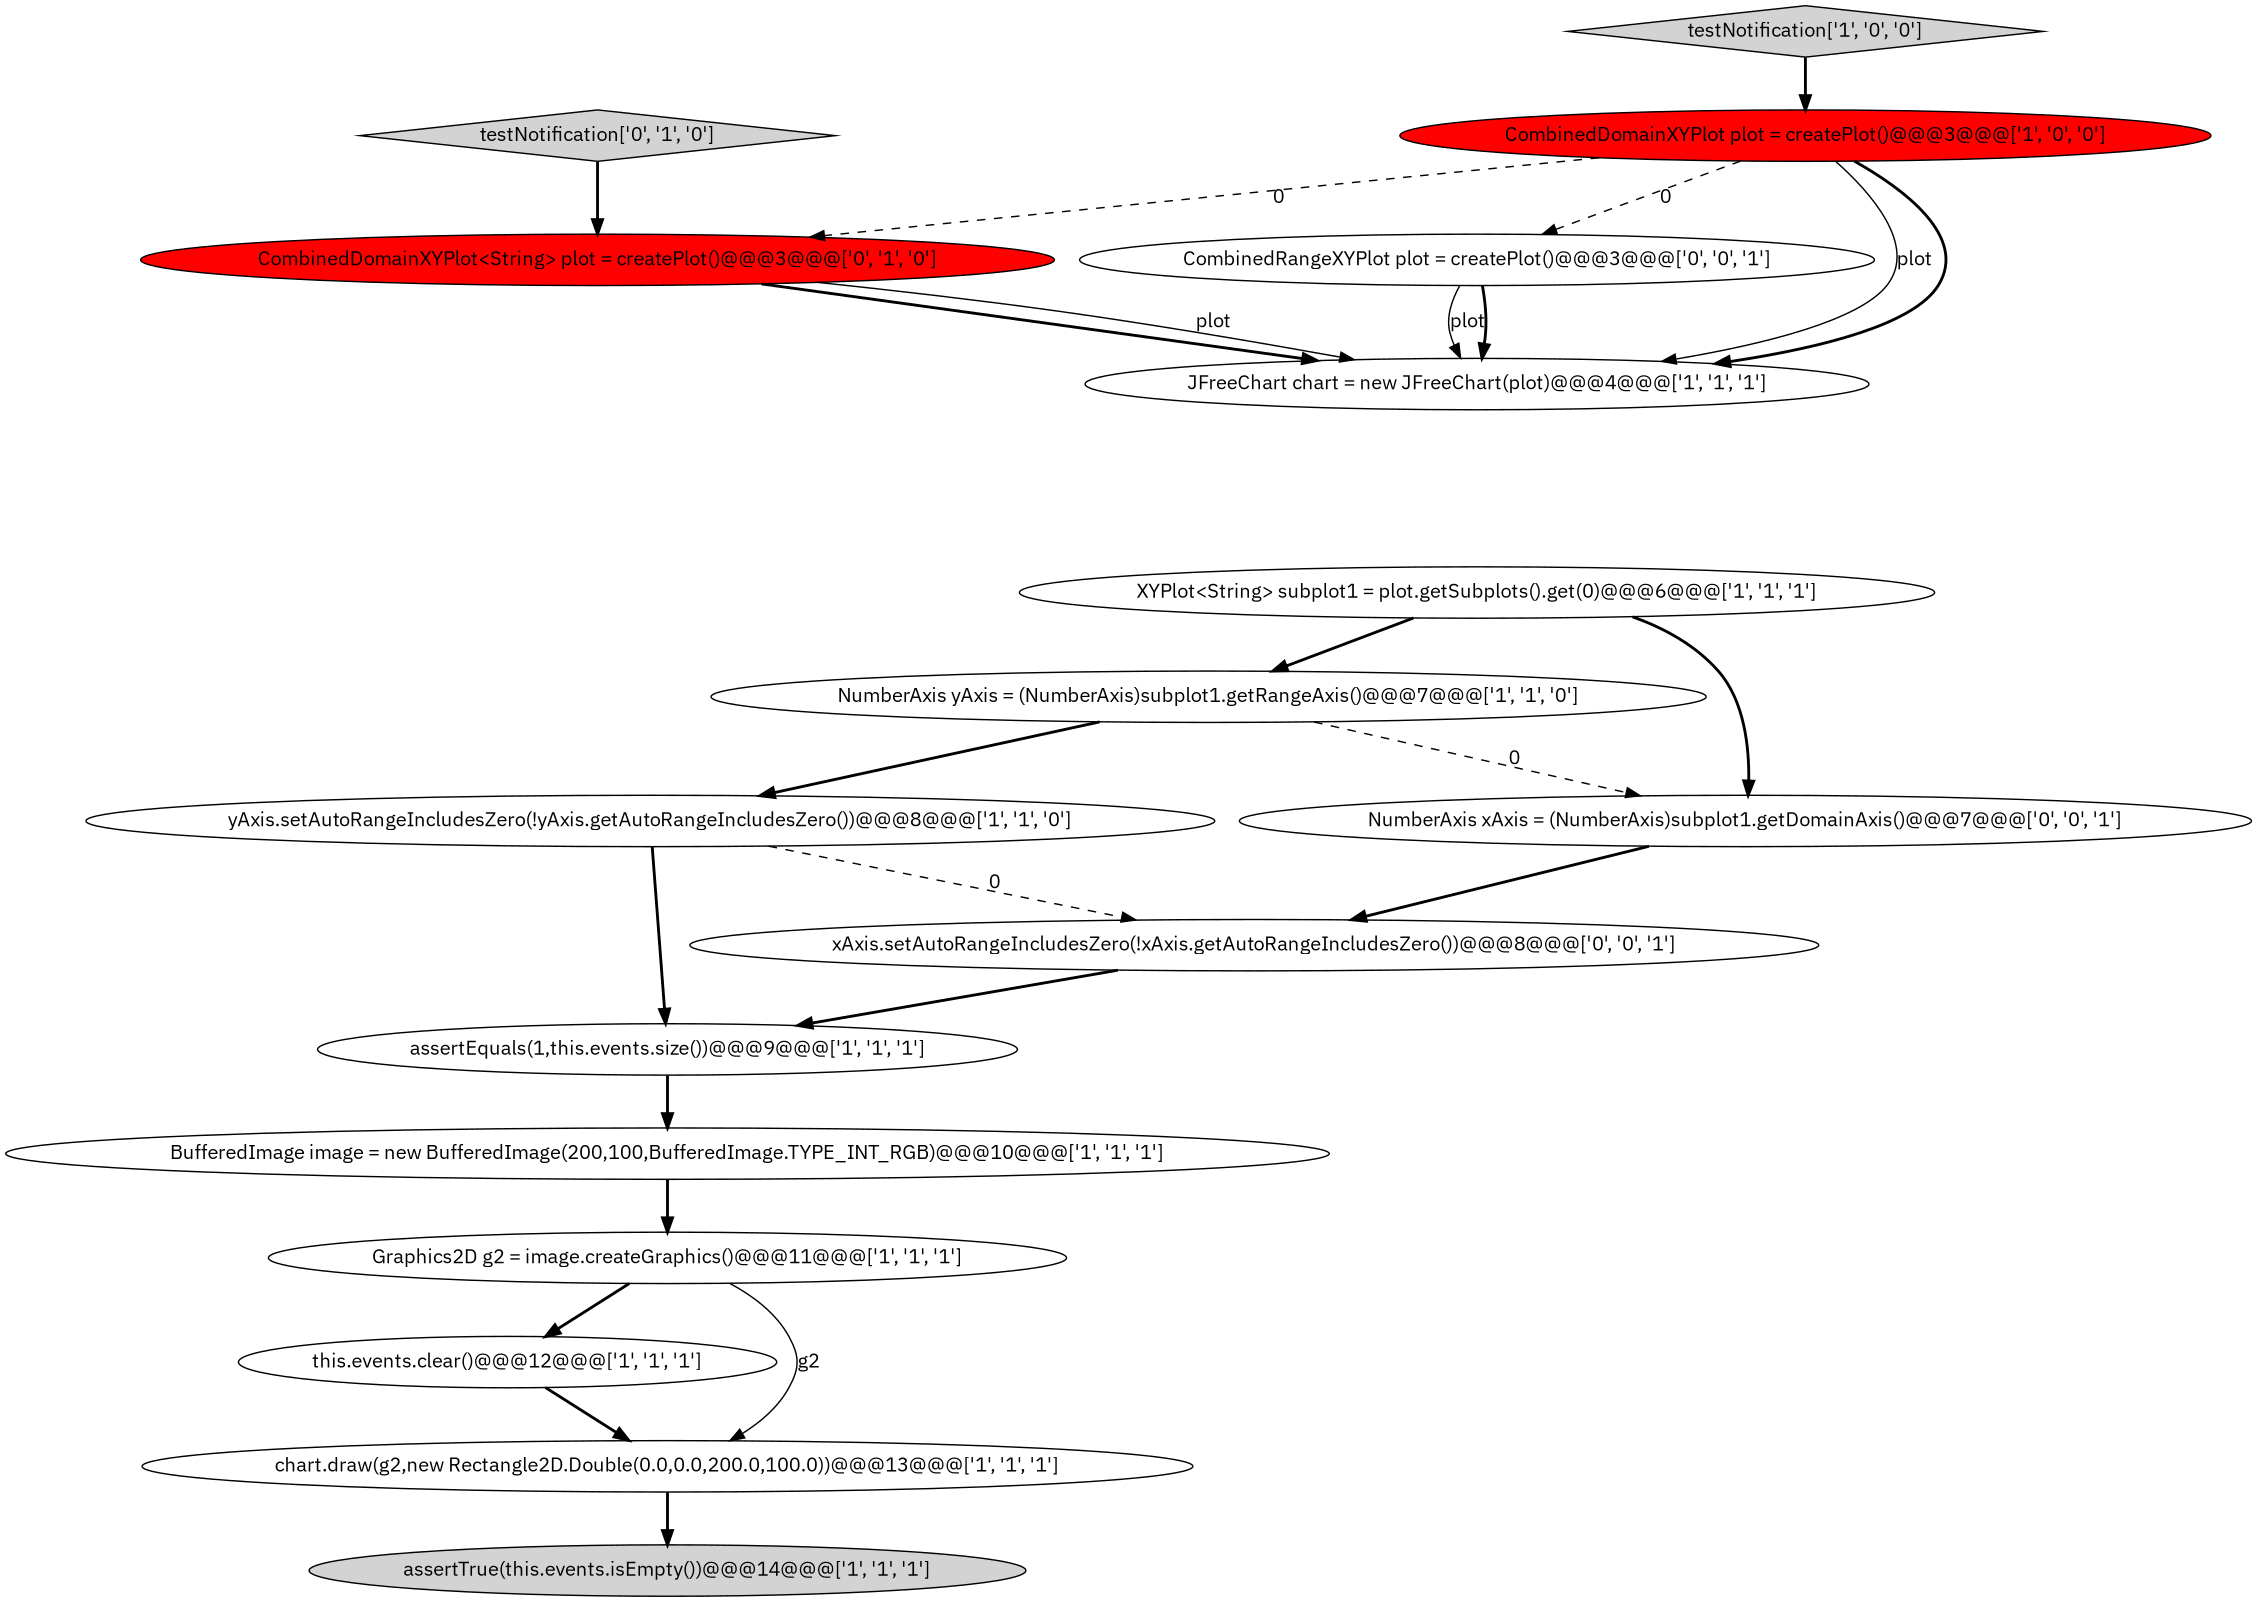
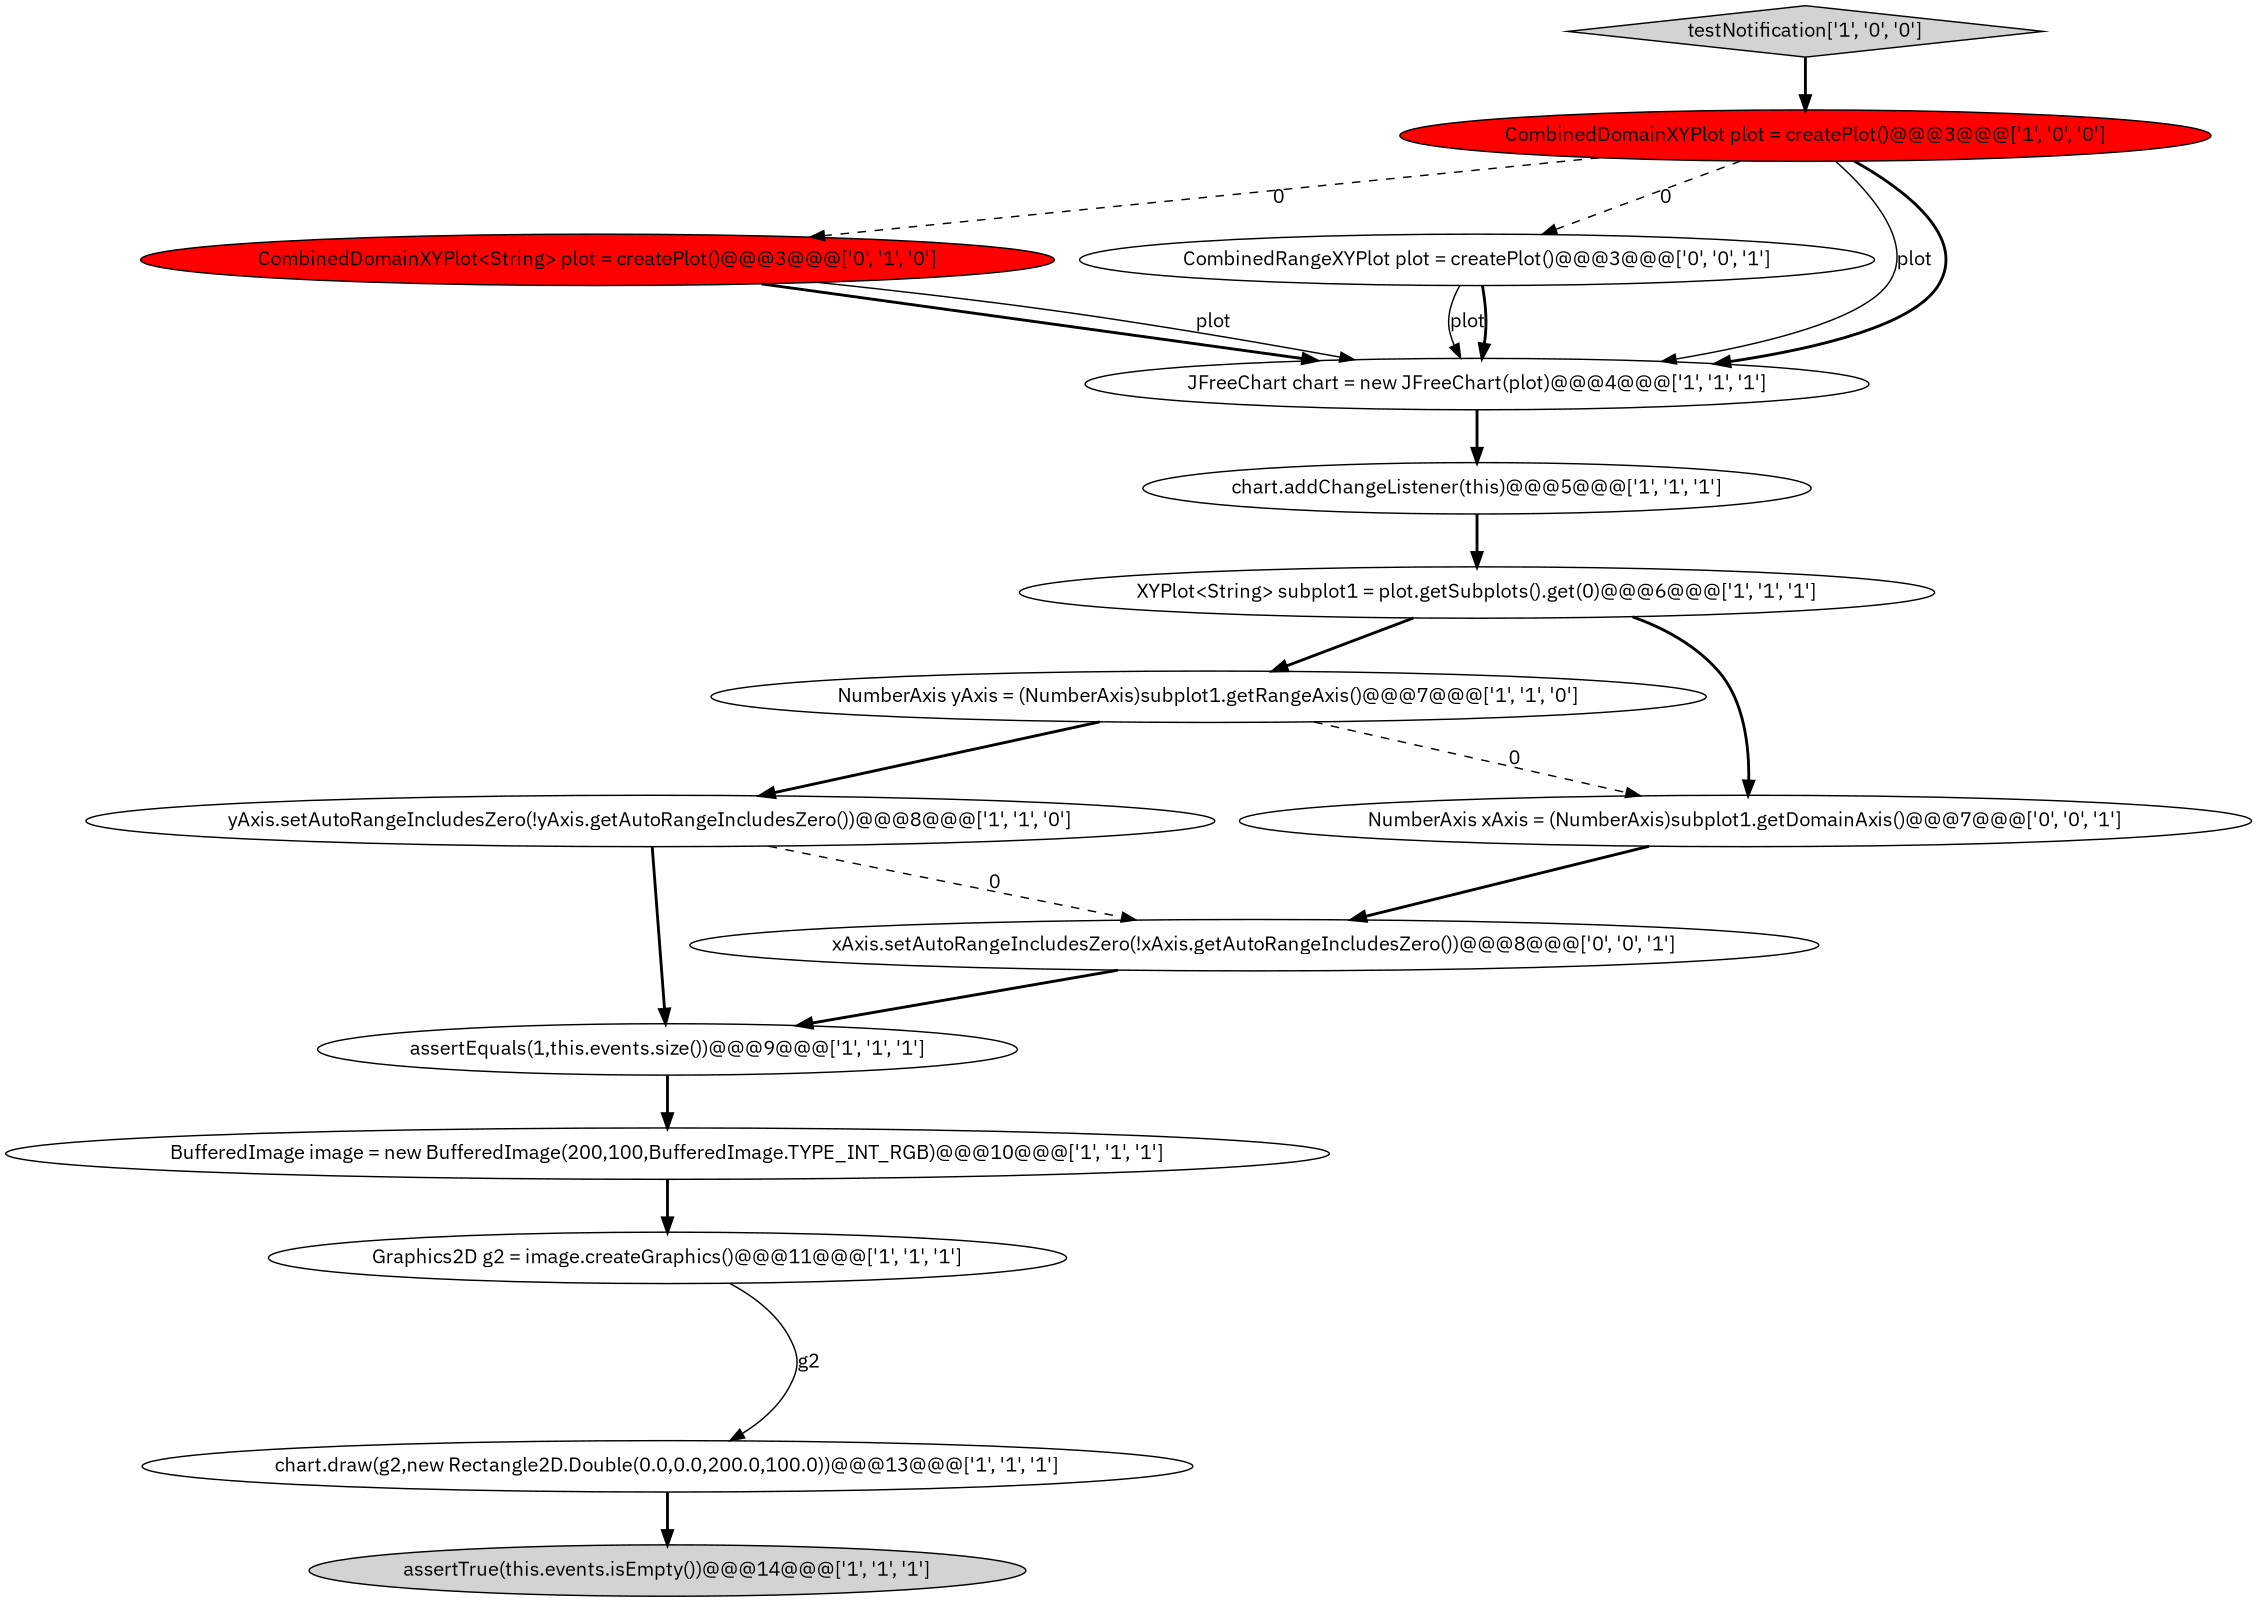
node "testNotification['0', '1', '0']": removed
node "chart.addChangeListener(this)@@@5@@@['1', '1', '1']": added
node "this.events.clear()@@@12@@@['1', '1', '1']": removed
